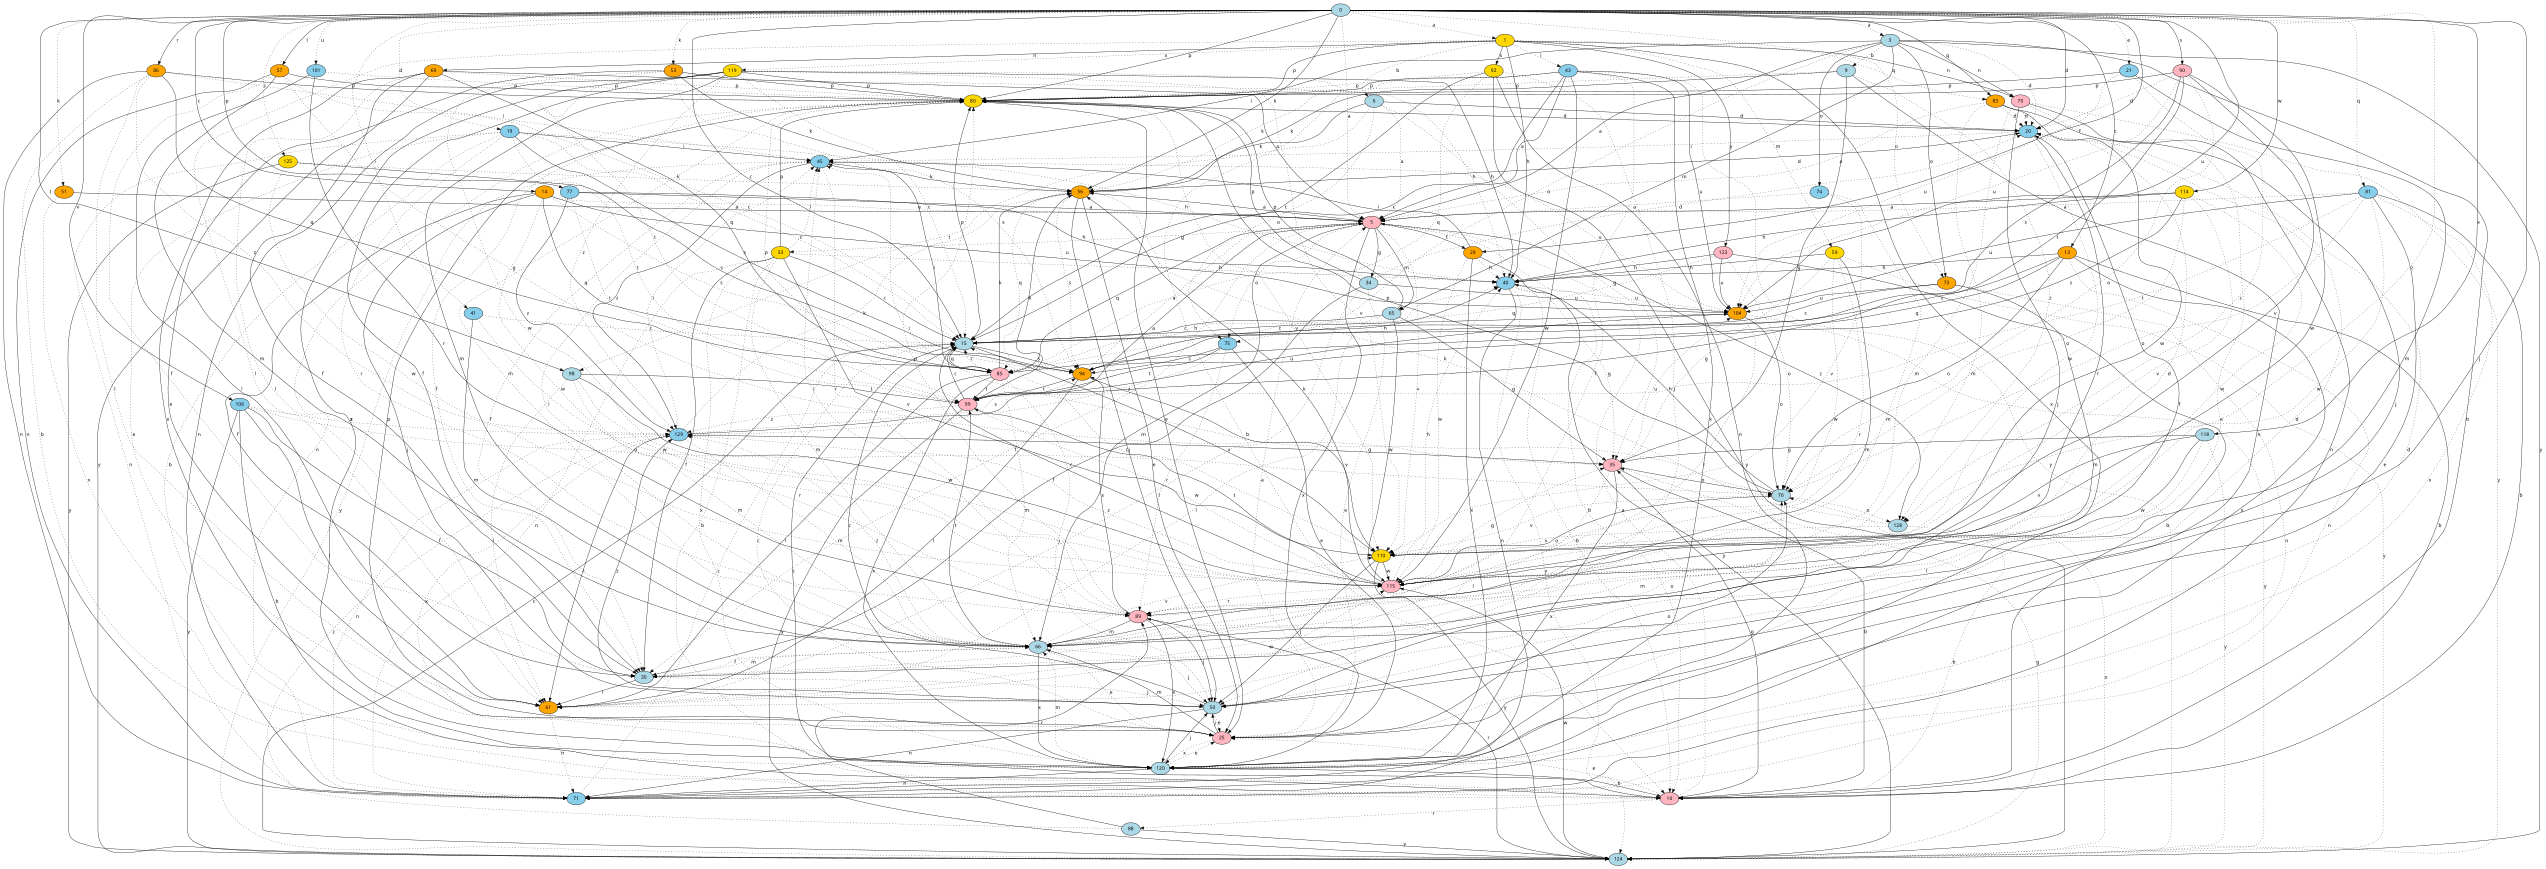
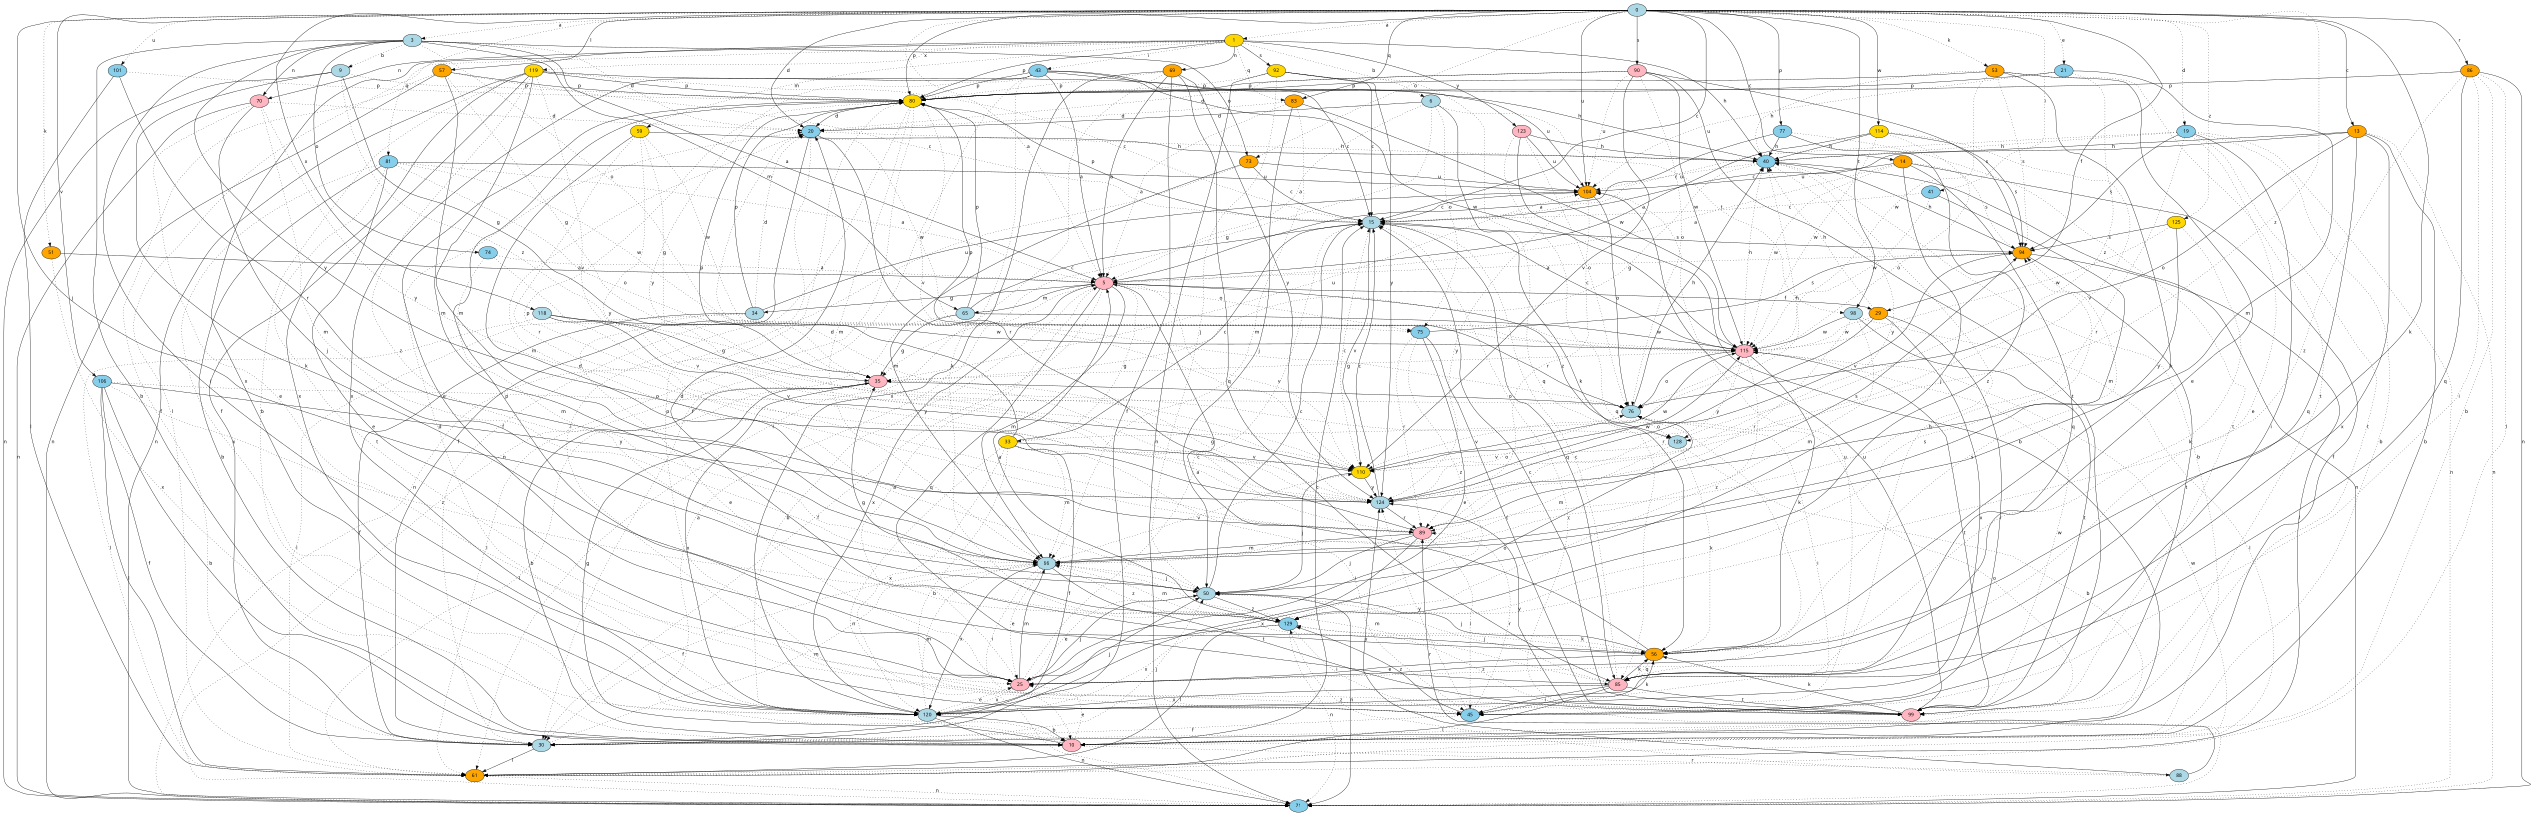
edge "20" -> "40": added, label "h"
